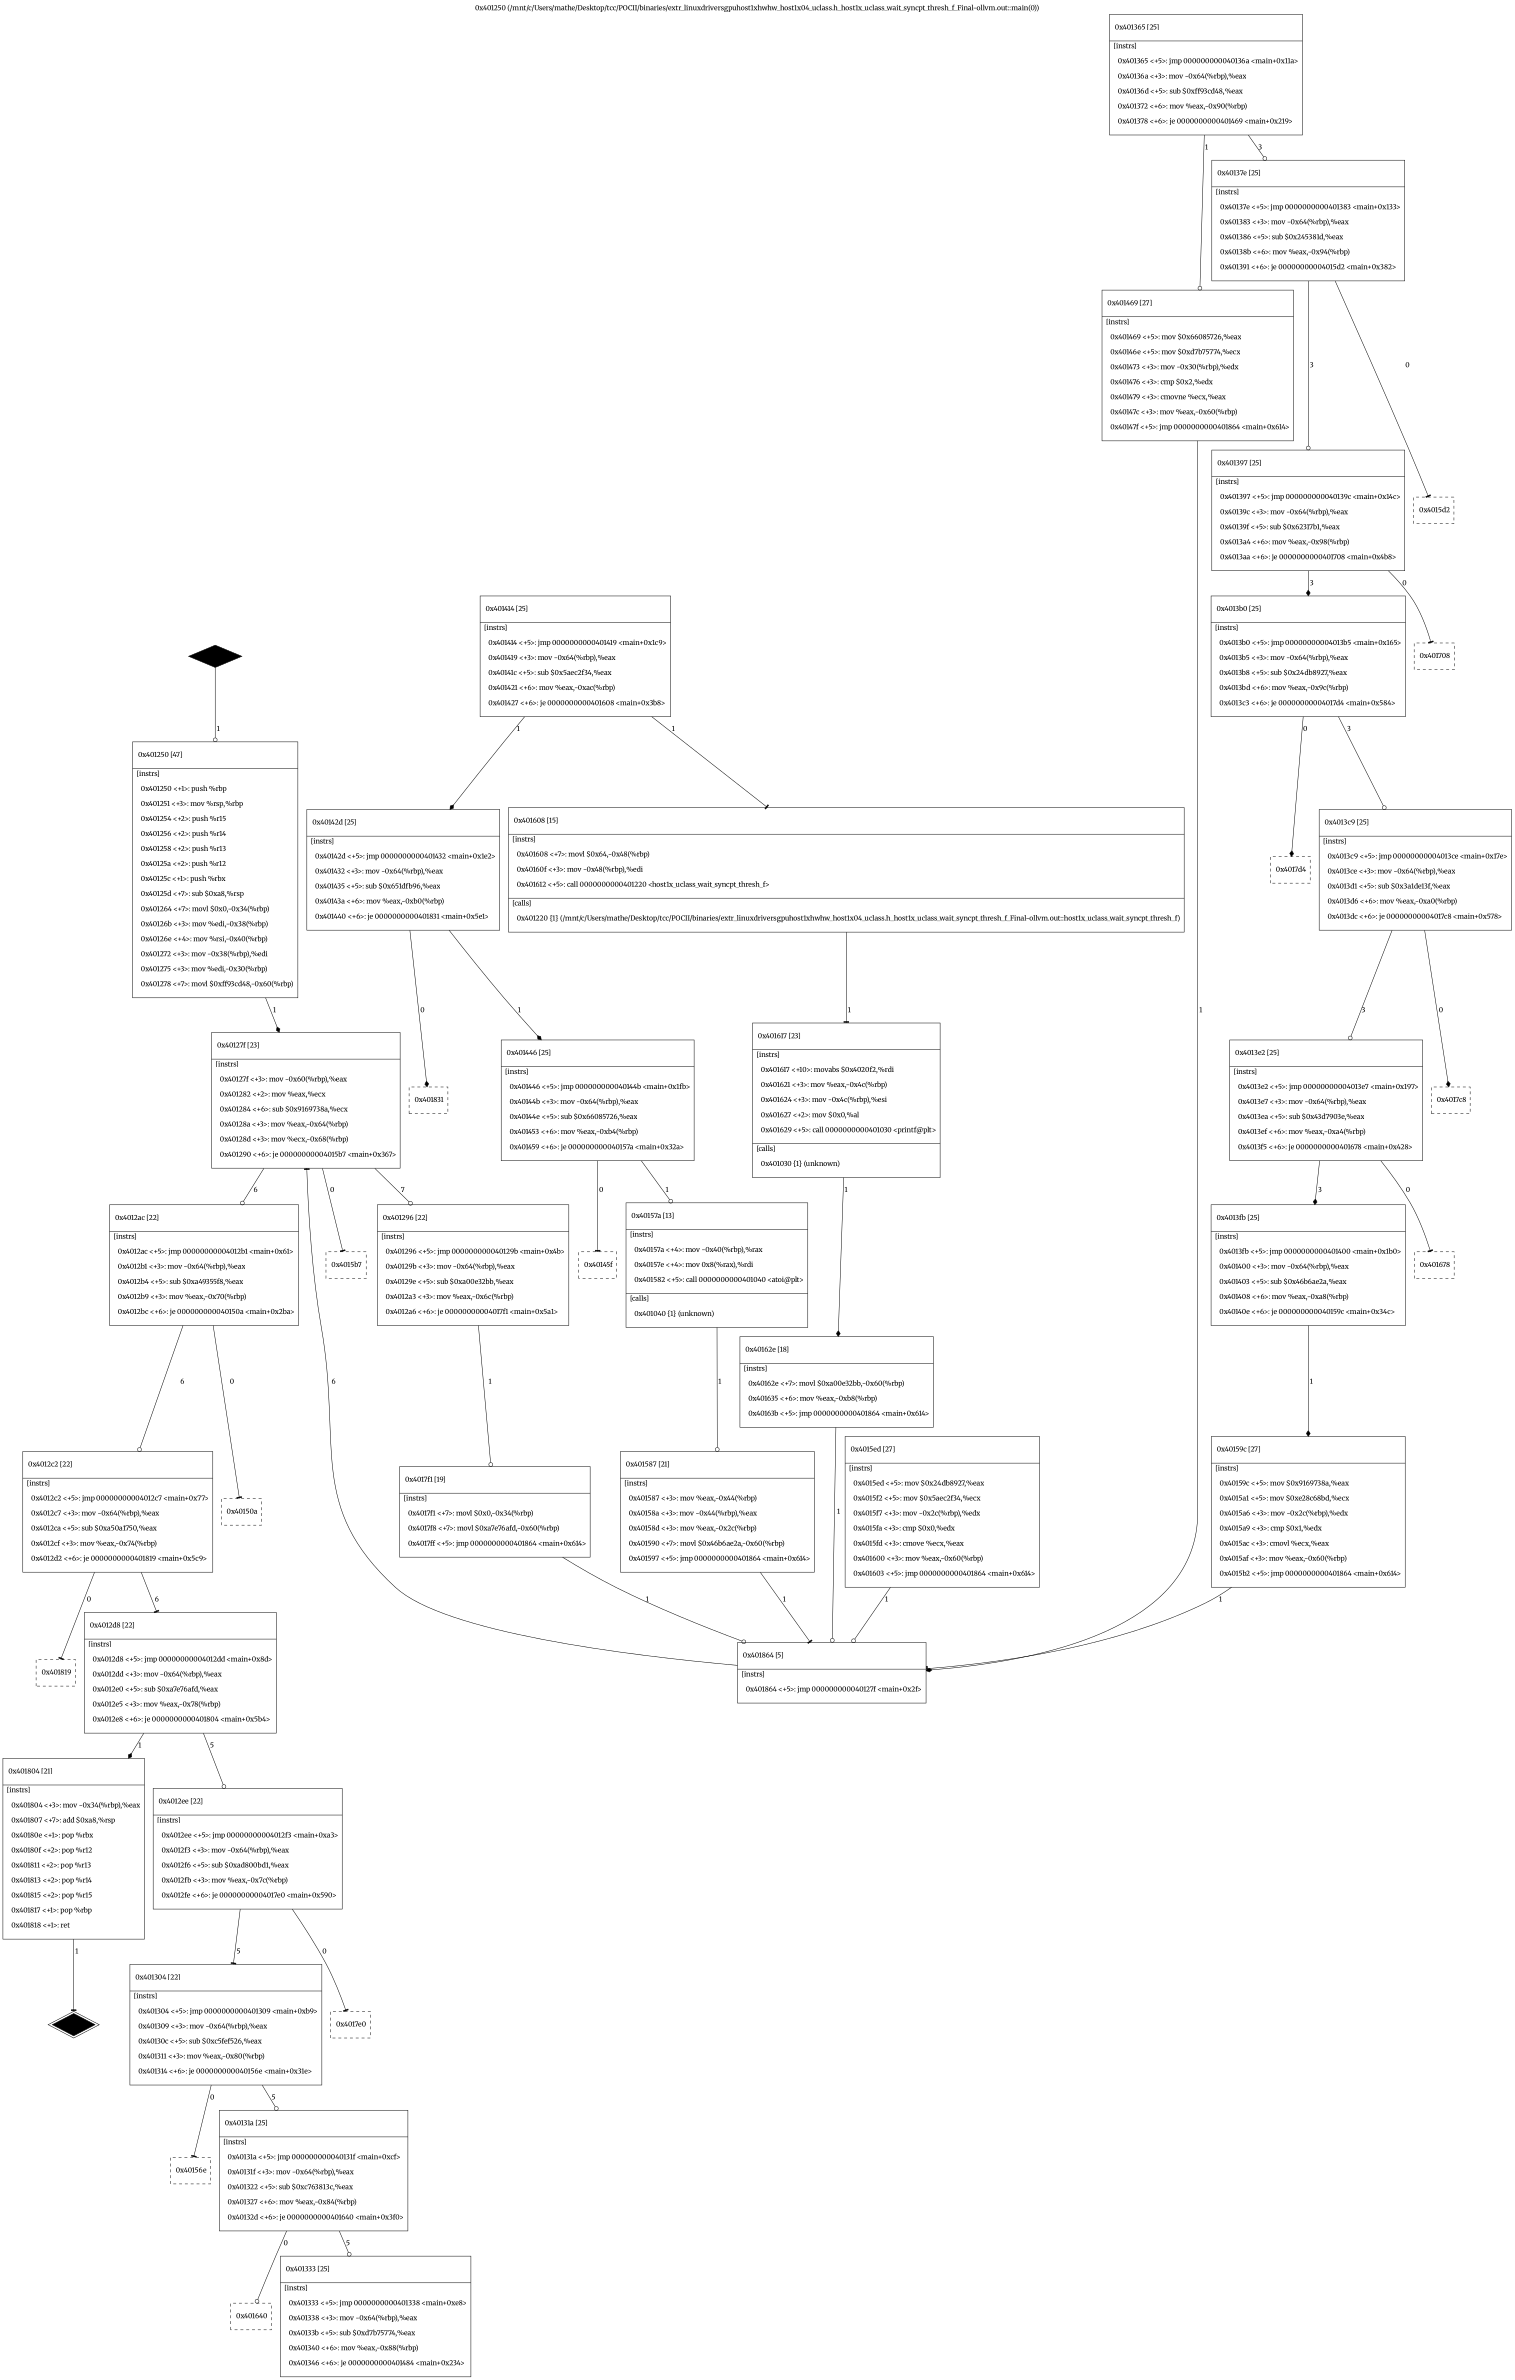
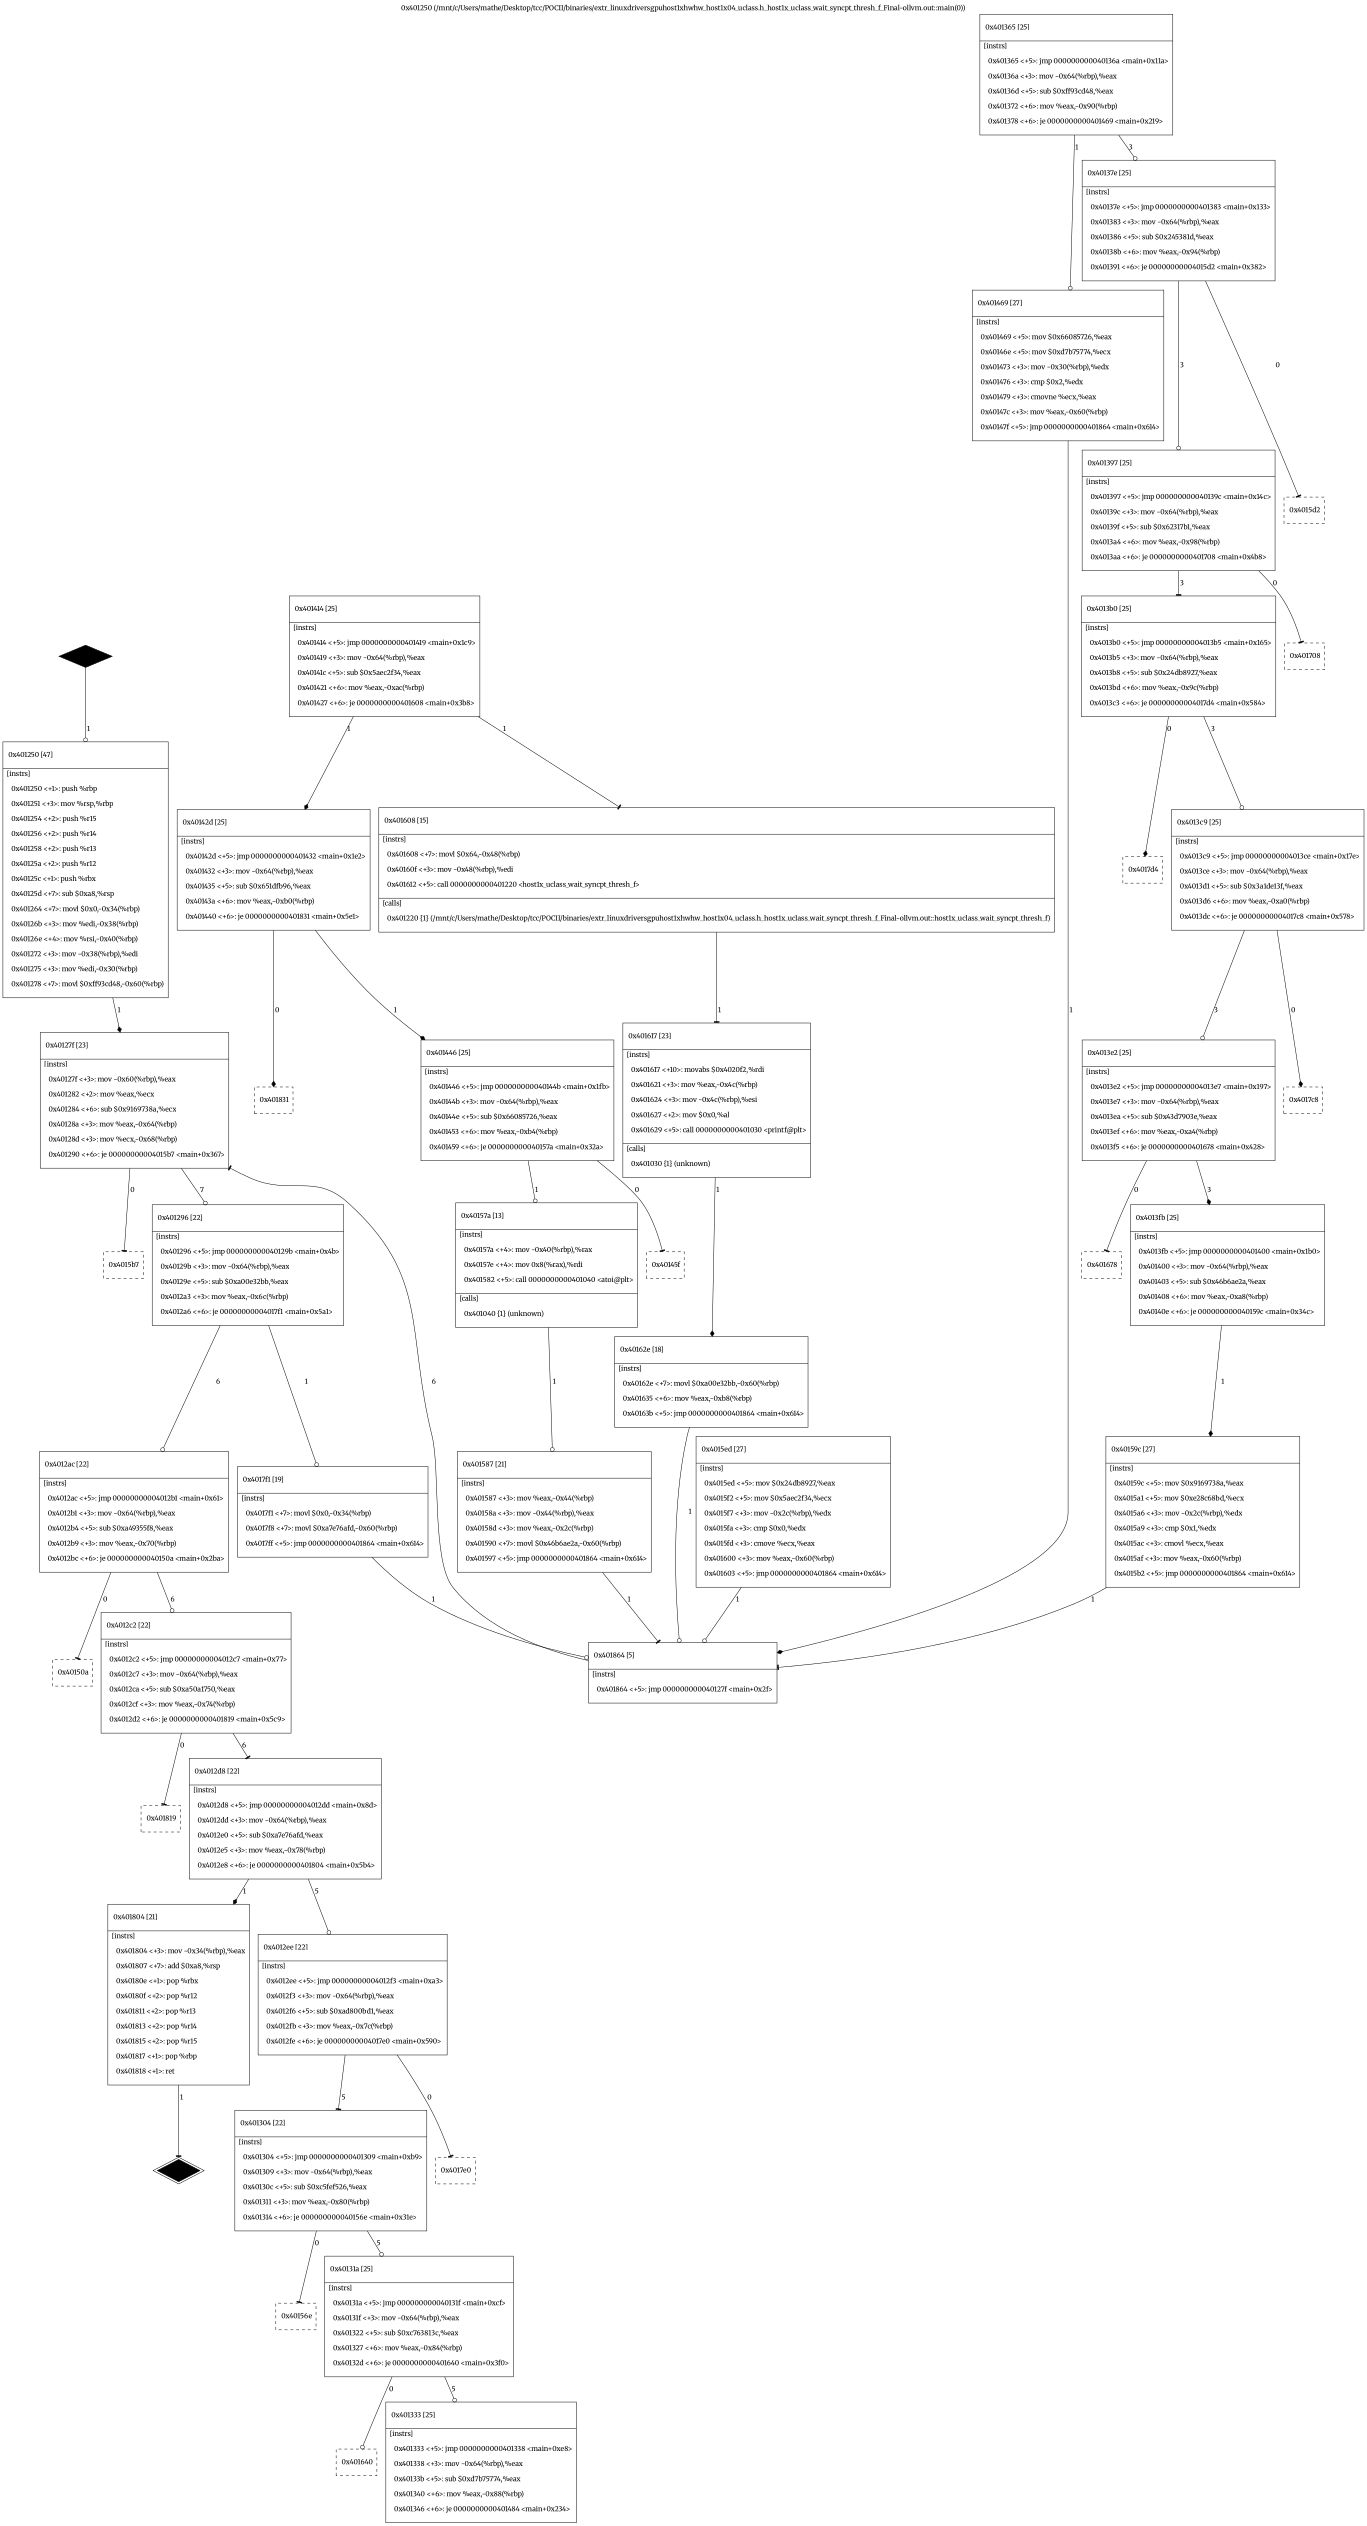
edge "0x401397 [25]" -> "0x4013b0 [25]": arrowhead diamond -> tee
edge "0x40127f [23]" -> "0x4012ac [22]": now "0x401296 [22]" -> "0x4012ac [22]"
